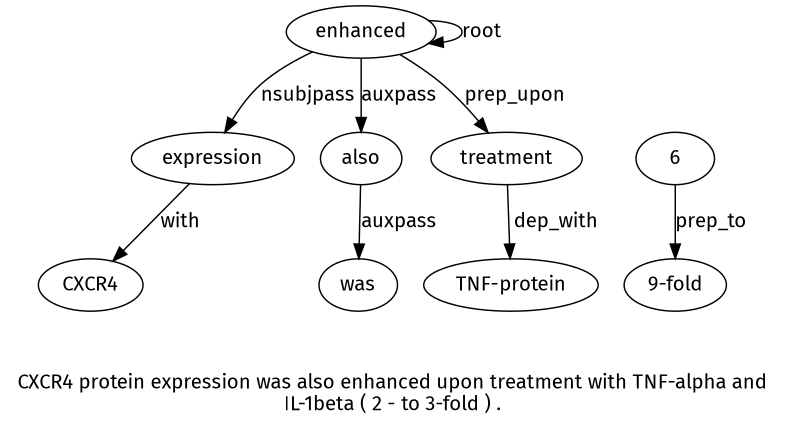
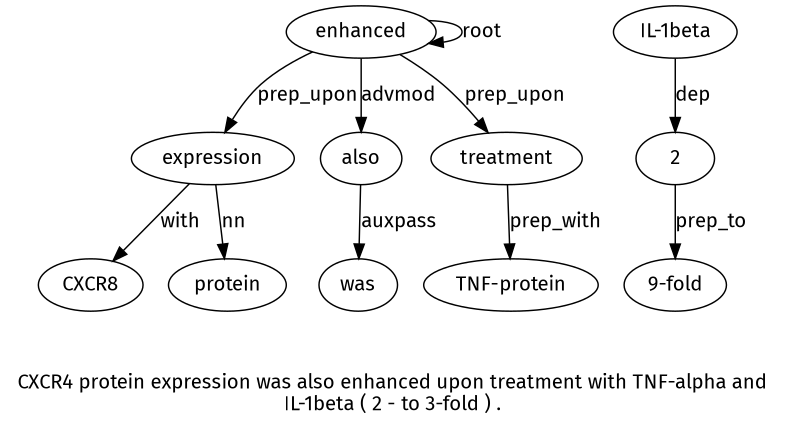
node "IL-1beta": added
edge "enhanced" -> "expression": label "nsubjpass" -> "prep_upon"
edge "enhanced" -> "also": label "auxpass" -> "advmod"
node "6": label "6" -> "2"
edge "treatment" -> "TNF-protein": label "dep_with" -> "prep_with"
node "CXCR4": label "CXCR4" -> "CXCR8"
node "protein": added
